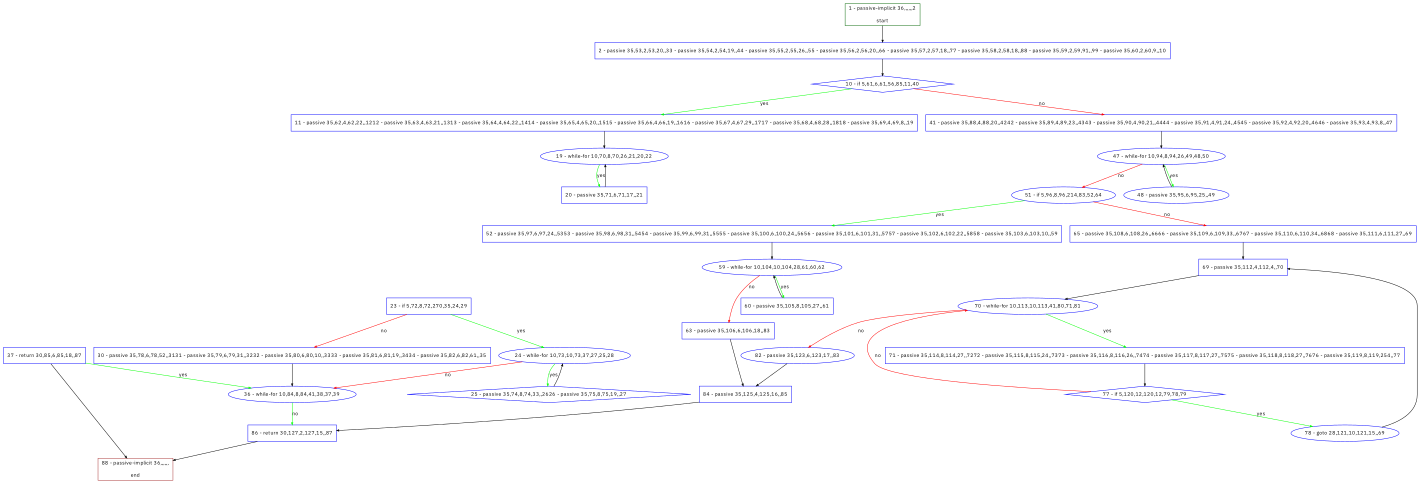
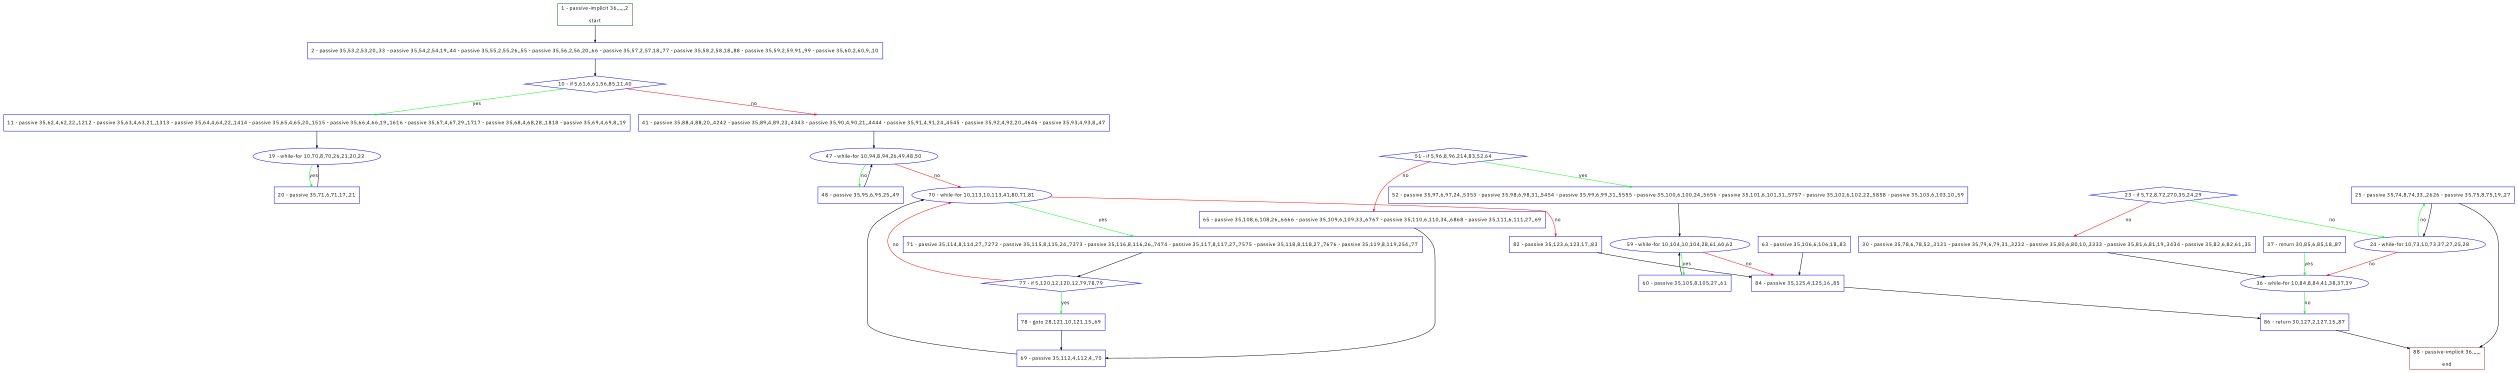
edge "47 - while-for 10,94,8,94,26,49,48,50" -> "51 - if 5,96,8,96,214,83,52,64": now "47 - while-for 10,94,8,94,26,49,48,50" -> "70 - while-for 10,113,10,113,41,80,71,81"
edge "47 - while-for 10,94,8,94,26,49,48,50" -> "48 - passive 35,95,6,95,25,,49": label "yes" -> "no"
node "51 - if 5,96,8,96,214,83,52,64": shape ellipse -> diamond
node "48 - passive 35,95,6,95,25,,49": shape ellipse -> box
edge "59 - while-for 10,104,10,104,28,61,60,62" -> "63 - passive 35,106,6,106,18,,83": now "59 - while-for 10,104,10,104,28,61,60,62" -> "84 - passive 35,125,4,125,16,,85"
node "23 - if 5,72,8,72,270,35,24,29": shape box -> diamond
edge "23 - if 5,72,8,72,270,35,24,29" -> "24 - while-for 10,73,10,73,37,27,25,28": label "yes" -> "no"
node "82 - passive 35,123,6,123,17,,83": shape ellipse -> box
edge "24 - while-for 10,73,10,73,37,27,25,28" -> "25 - passive 35,74,8,74,33,,2626 - passive 35,75,8,75,19,,27": label "yes" -> "no"
node "25 - passive 35,74,8,74,33,,2626 - passive 35,75,8,75,19,,27": shape diamond -> box
edge "37 - return 30,85,6,85,18,,87" -> "88 - passive-implicit 36,,,,,, end": now "25 - passive 35,74,8,74,33,,2626 - passive 35,75,8,75,19,,27" -> "88 - passive-implicit 36,,,,,, end"
node "78 - goto 28,121,10,121,15,,69": shape ellipse -> box
